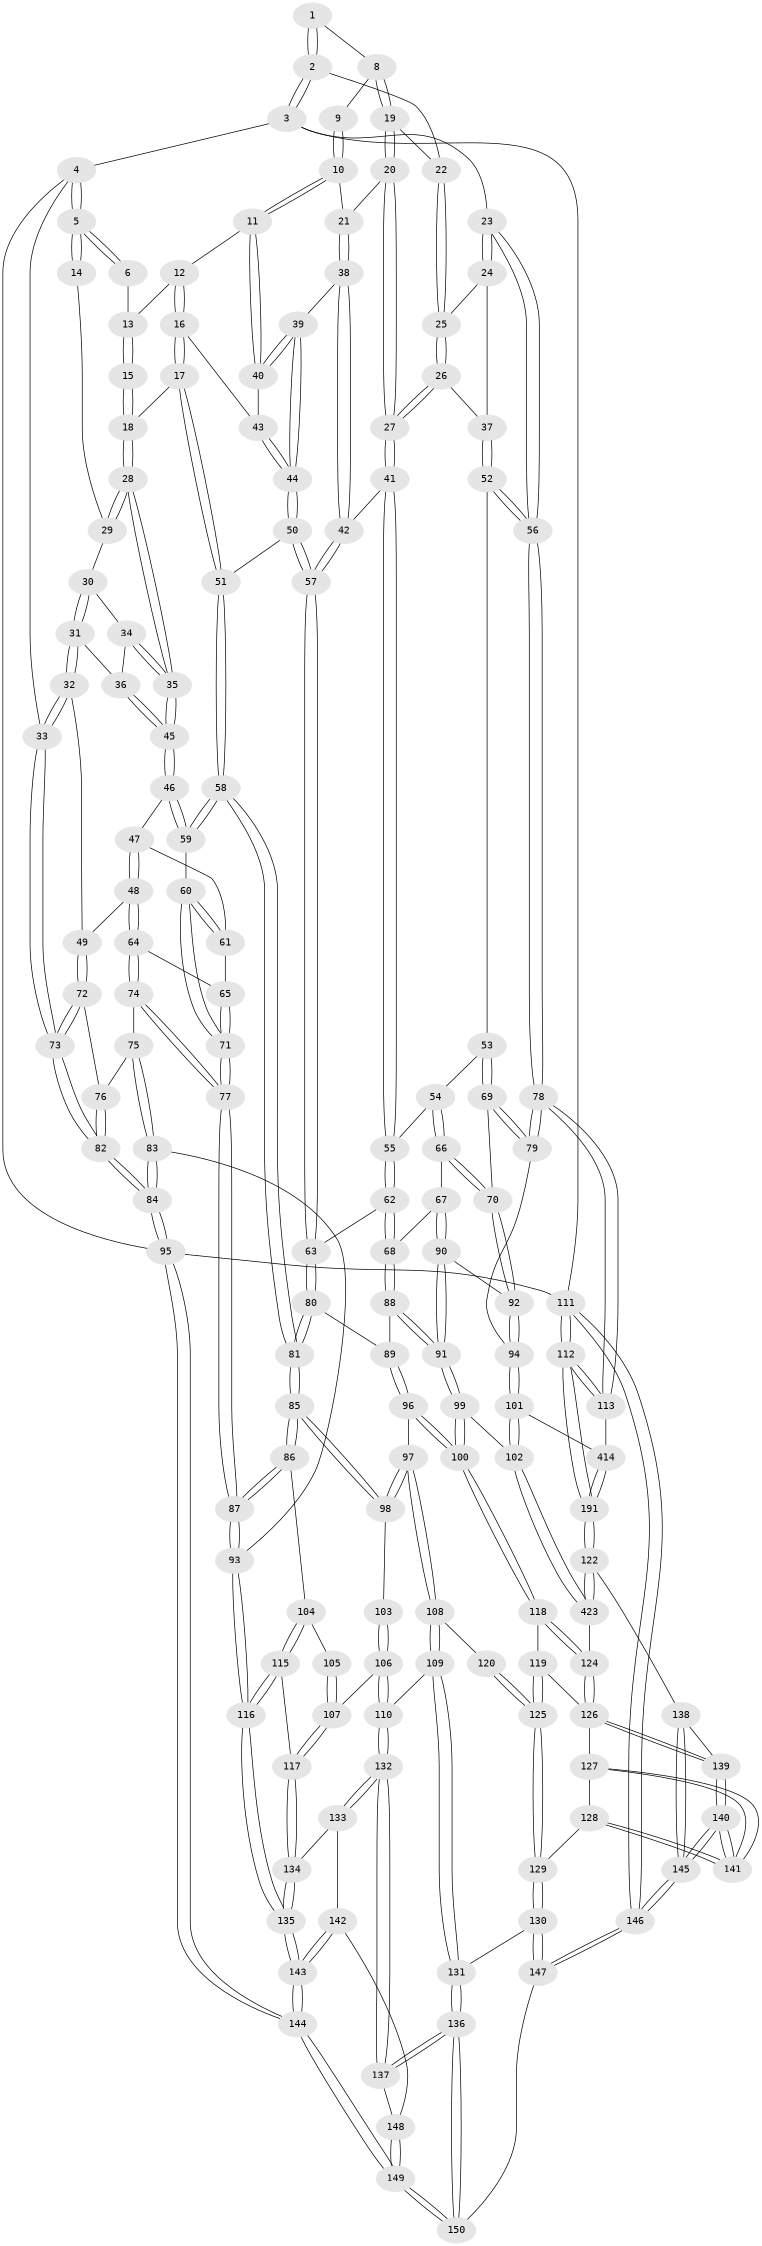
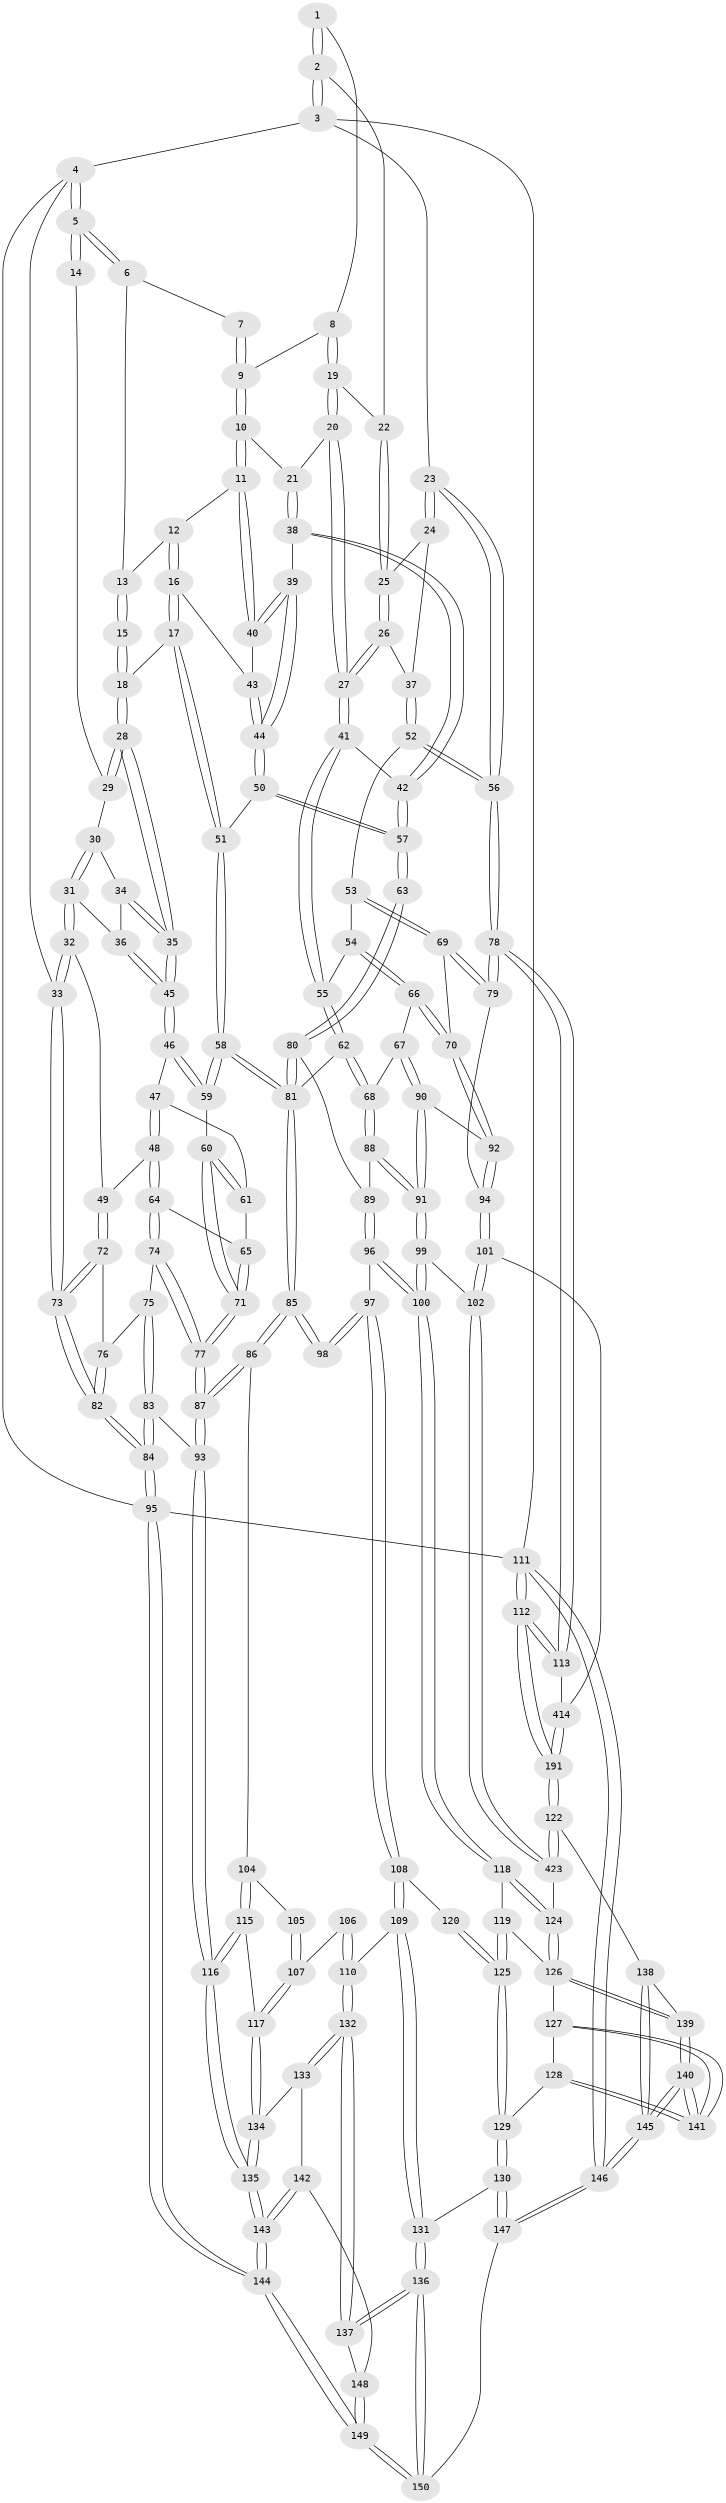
node "7": added
edge "62" -- "63": now "62" -- "81"
node "103": removed
